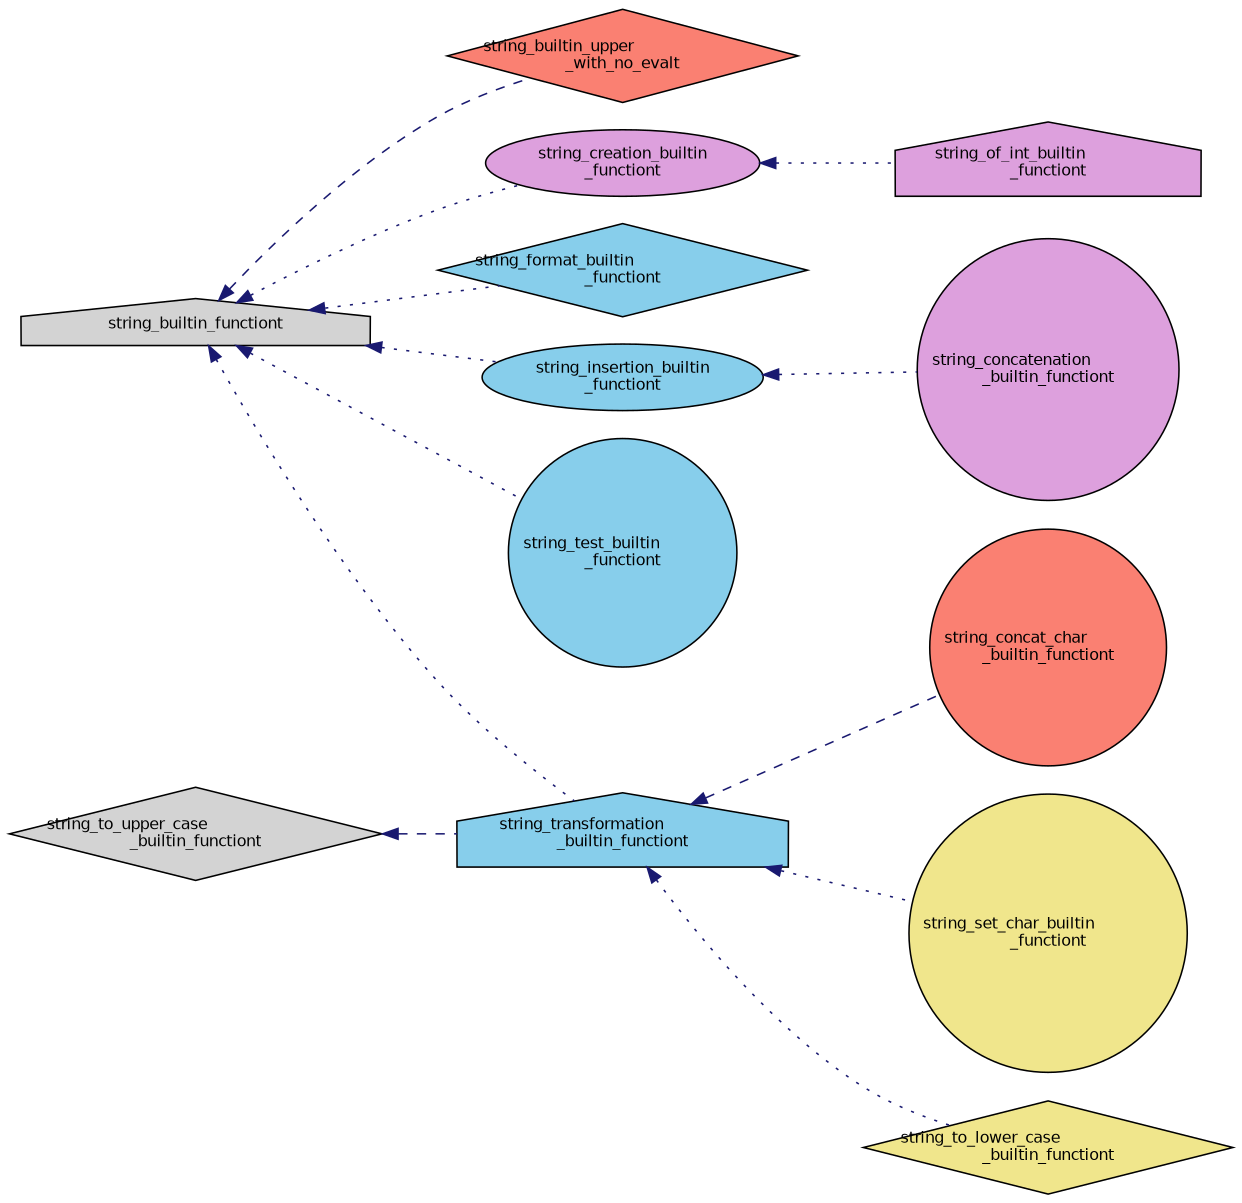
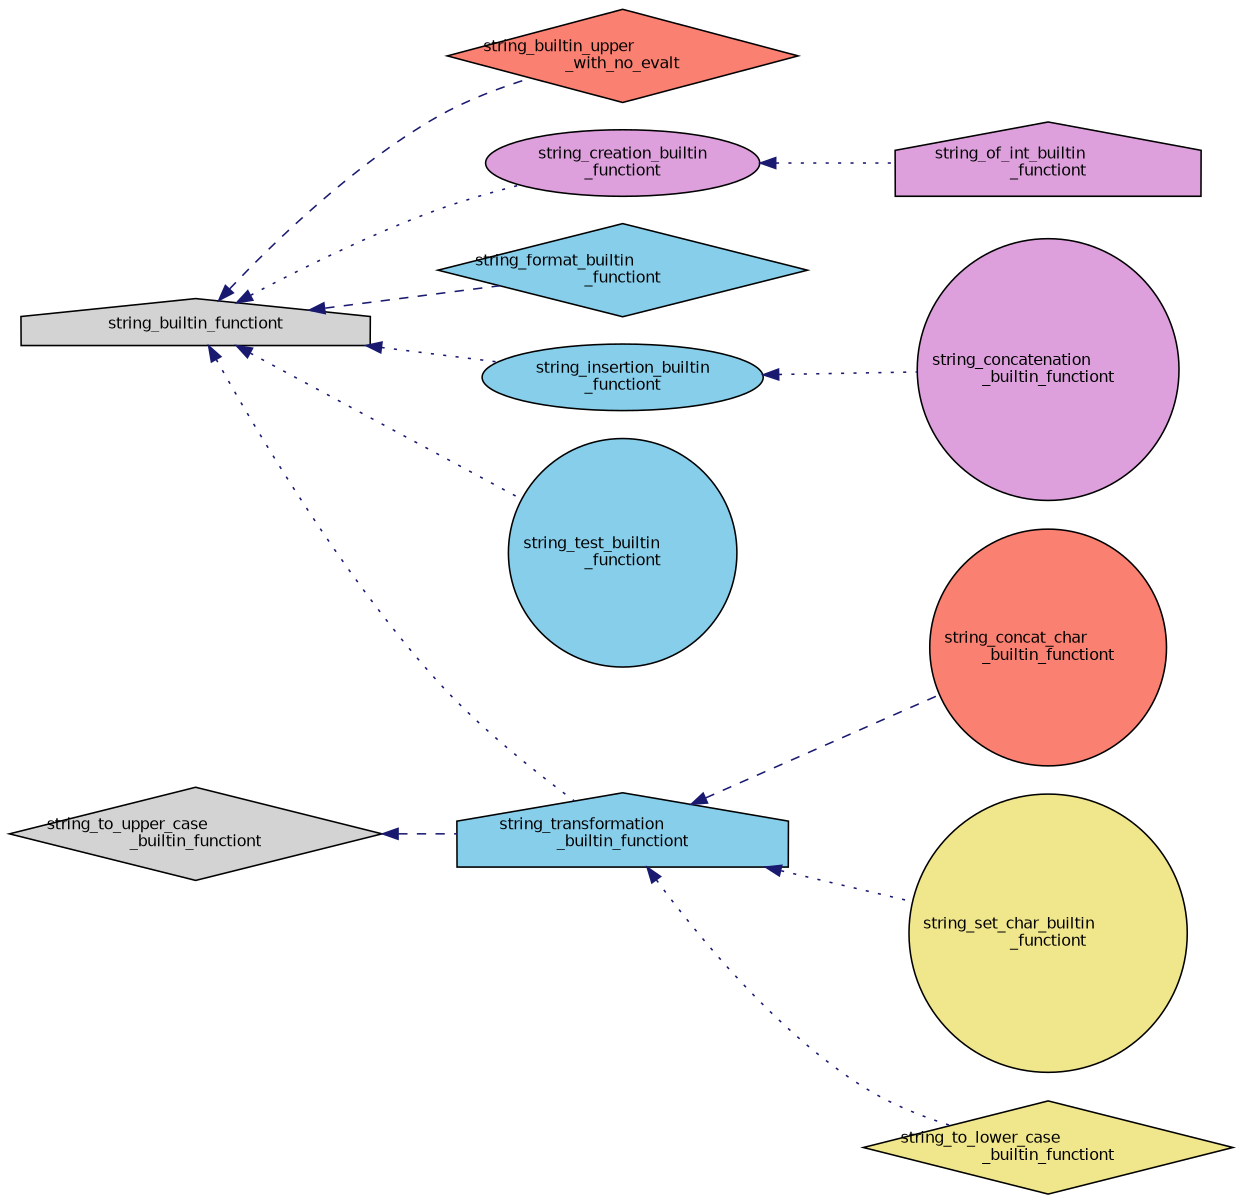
edge "string_format_builtin _functiont" -> "string_builtin_functiont": style dotted -> dashed
